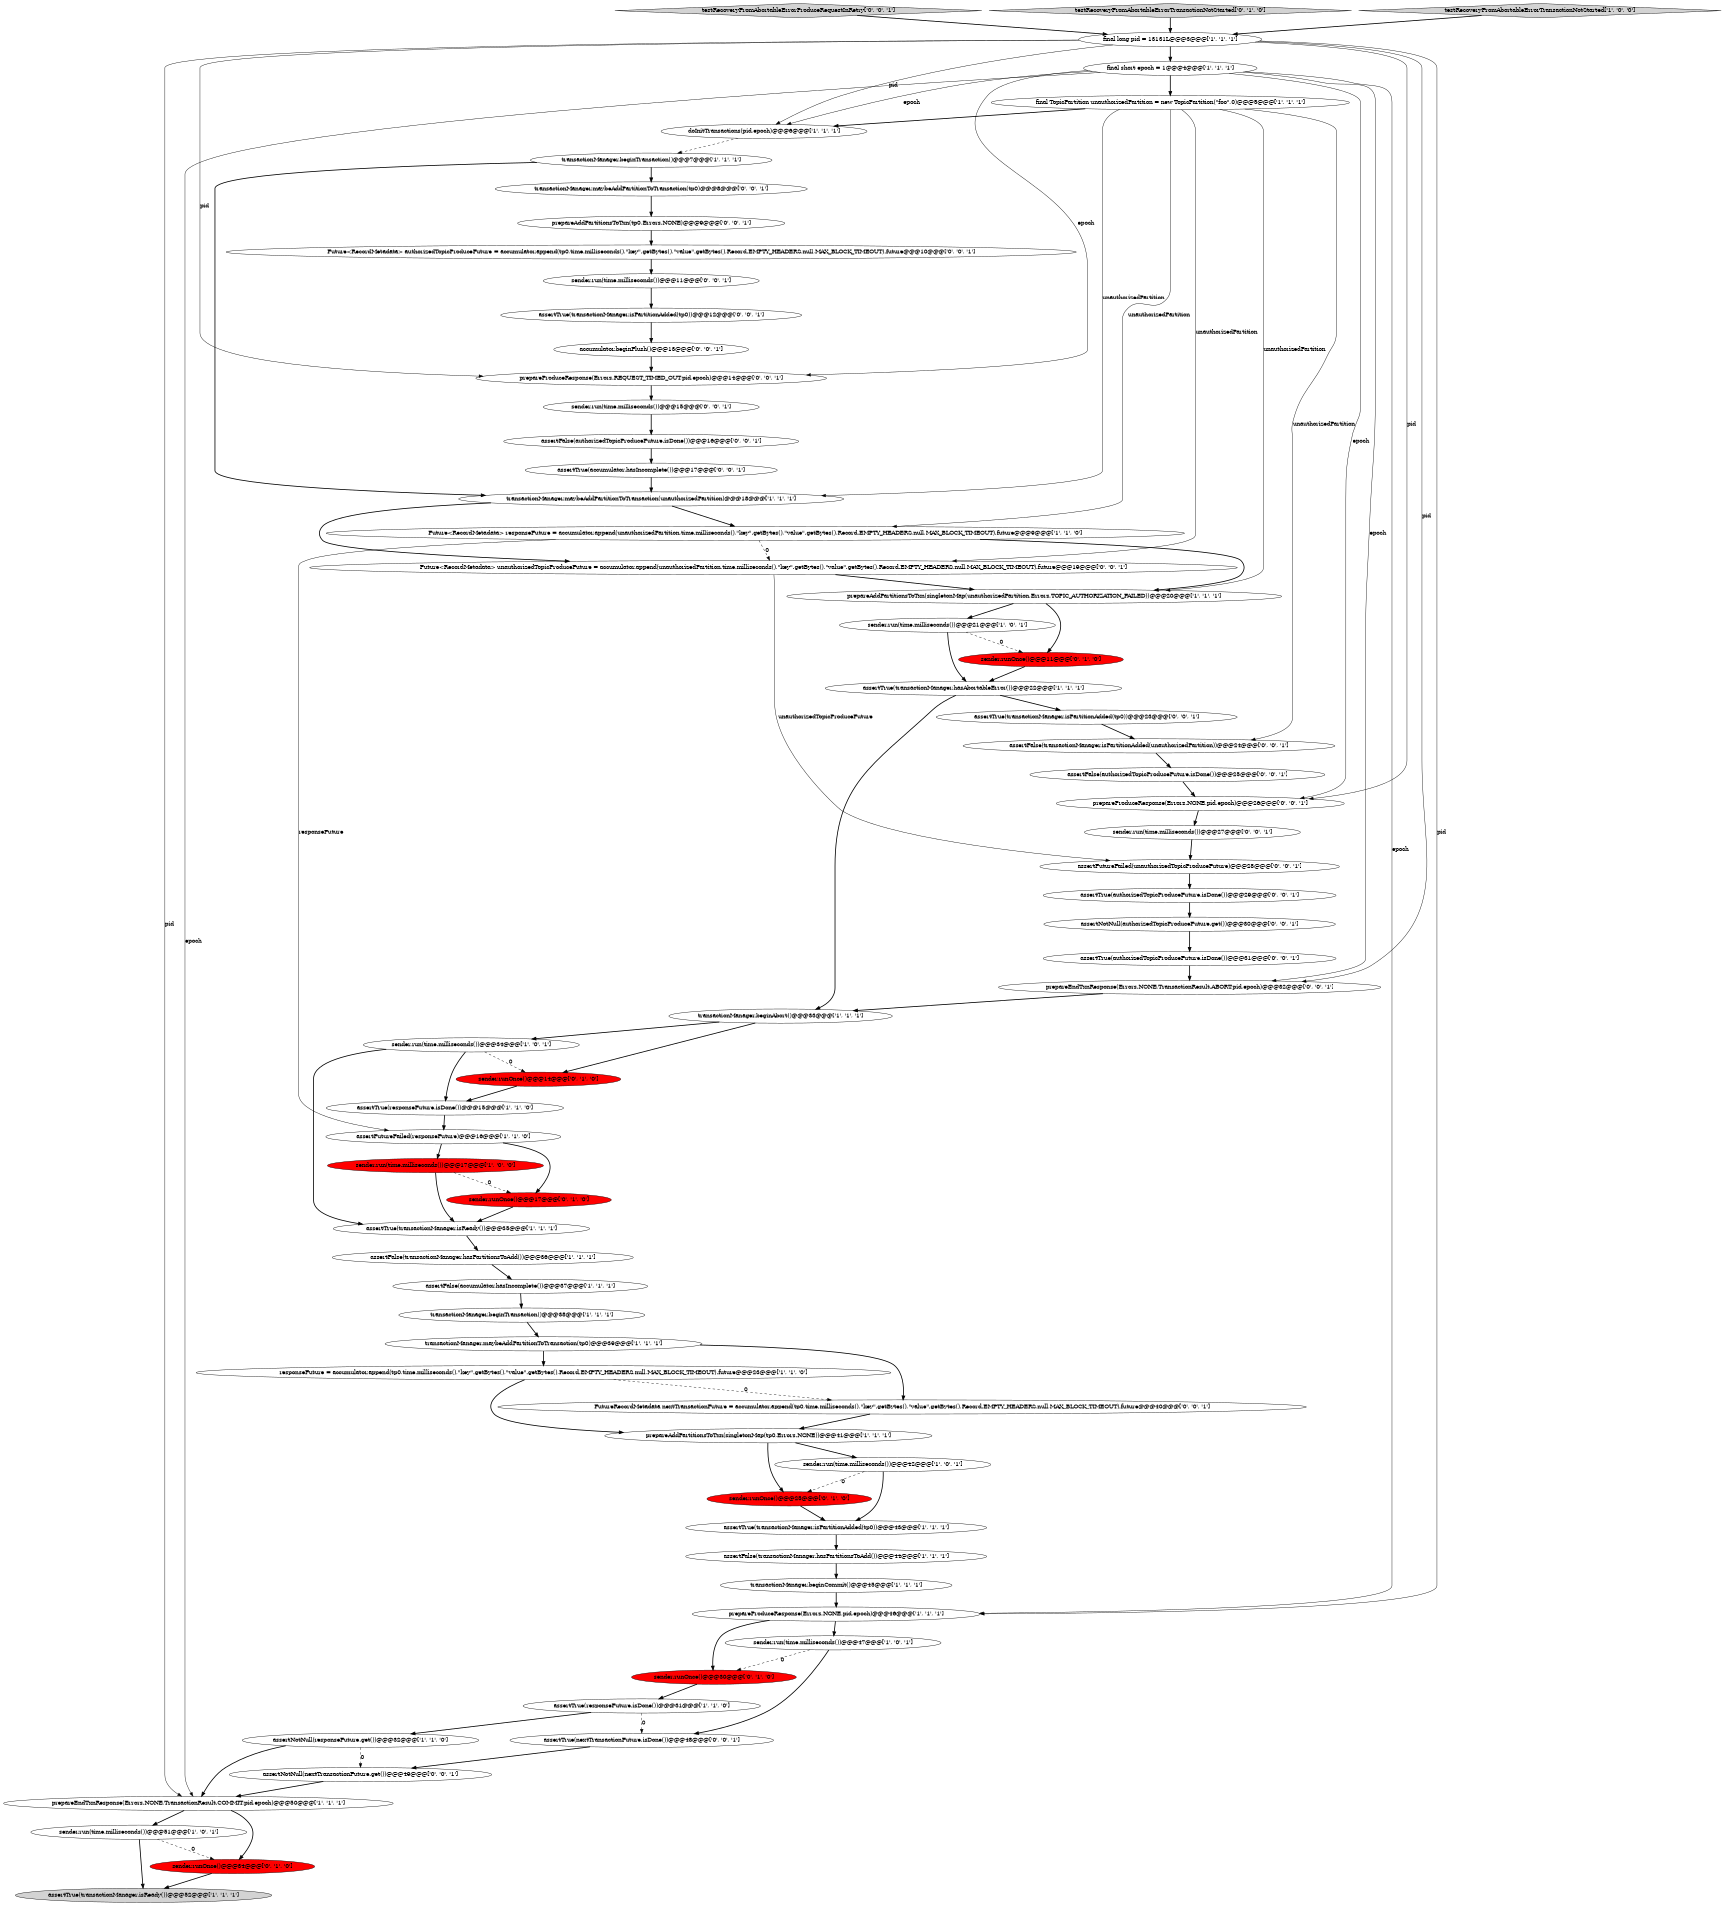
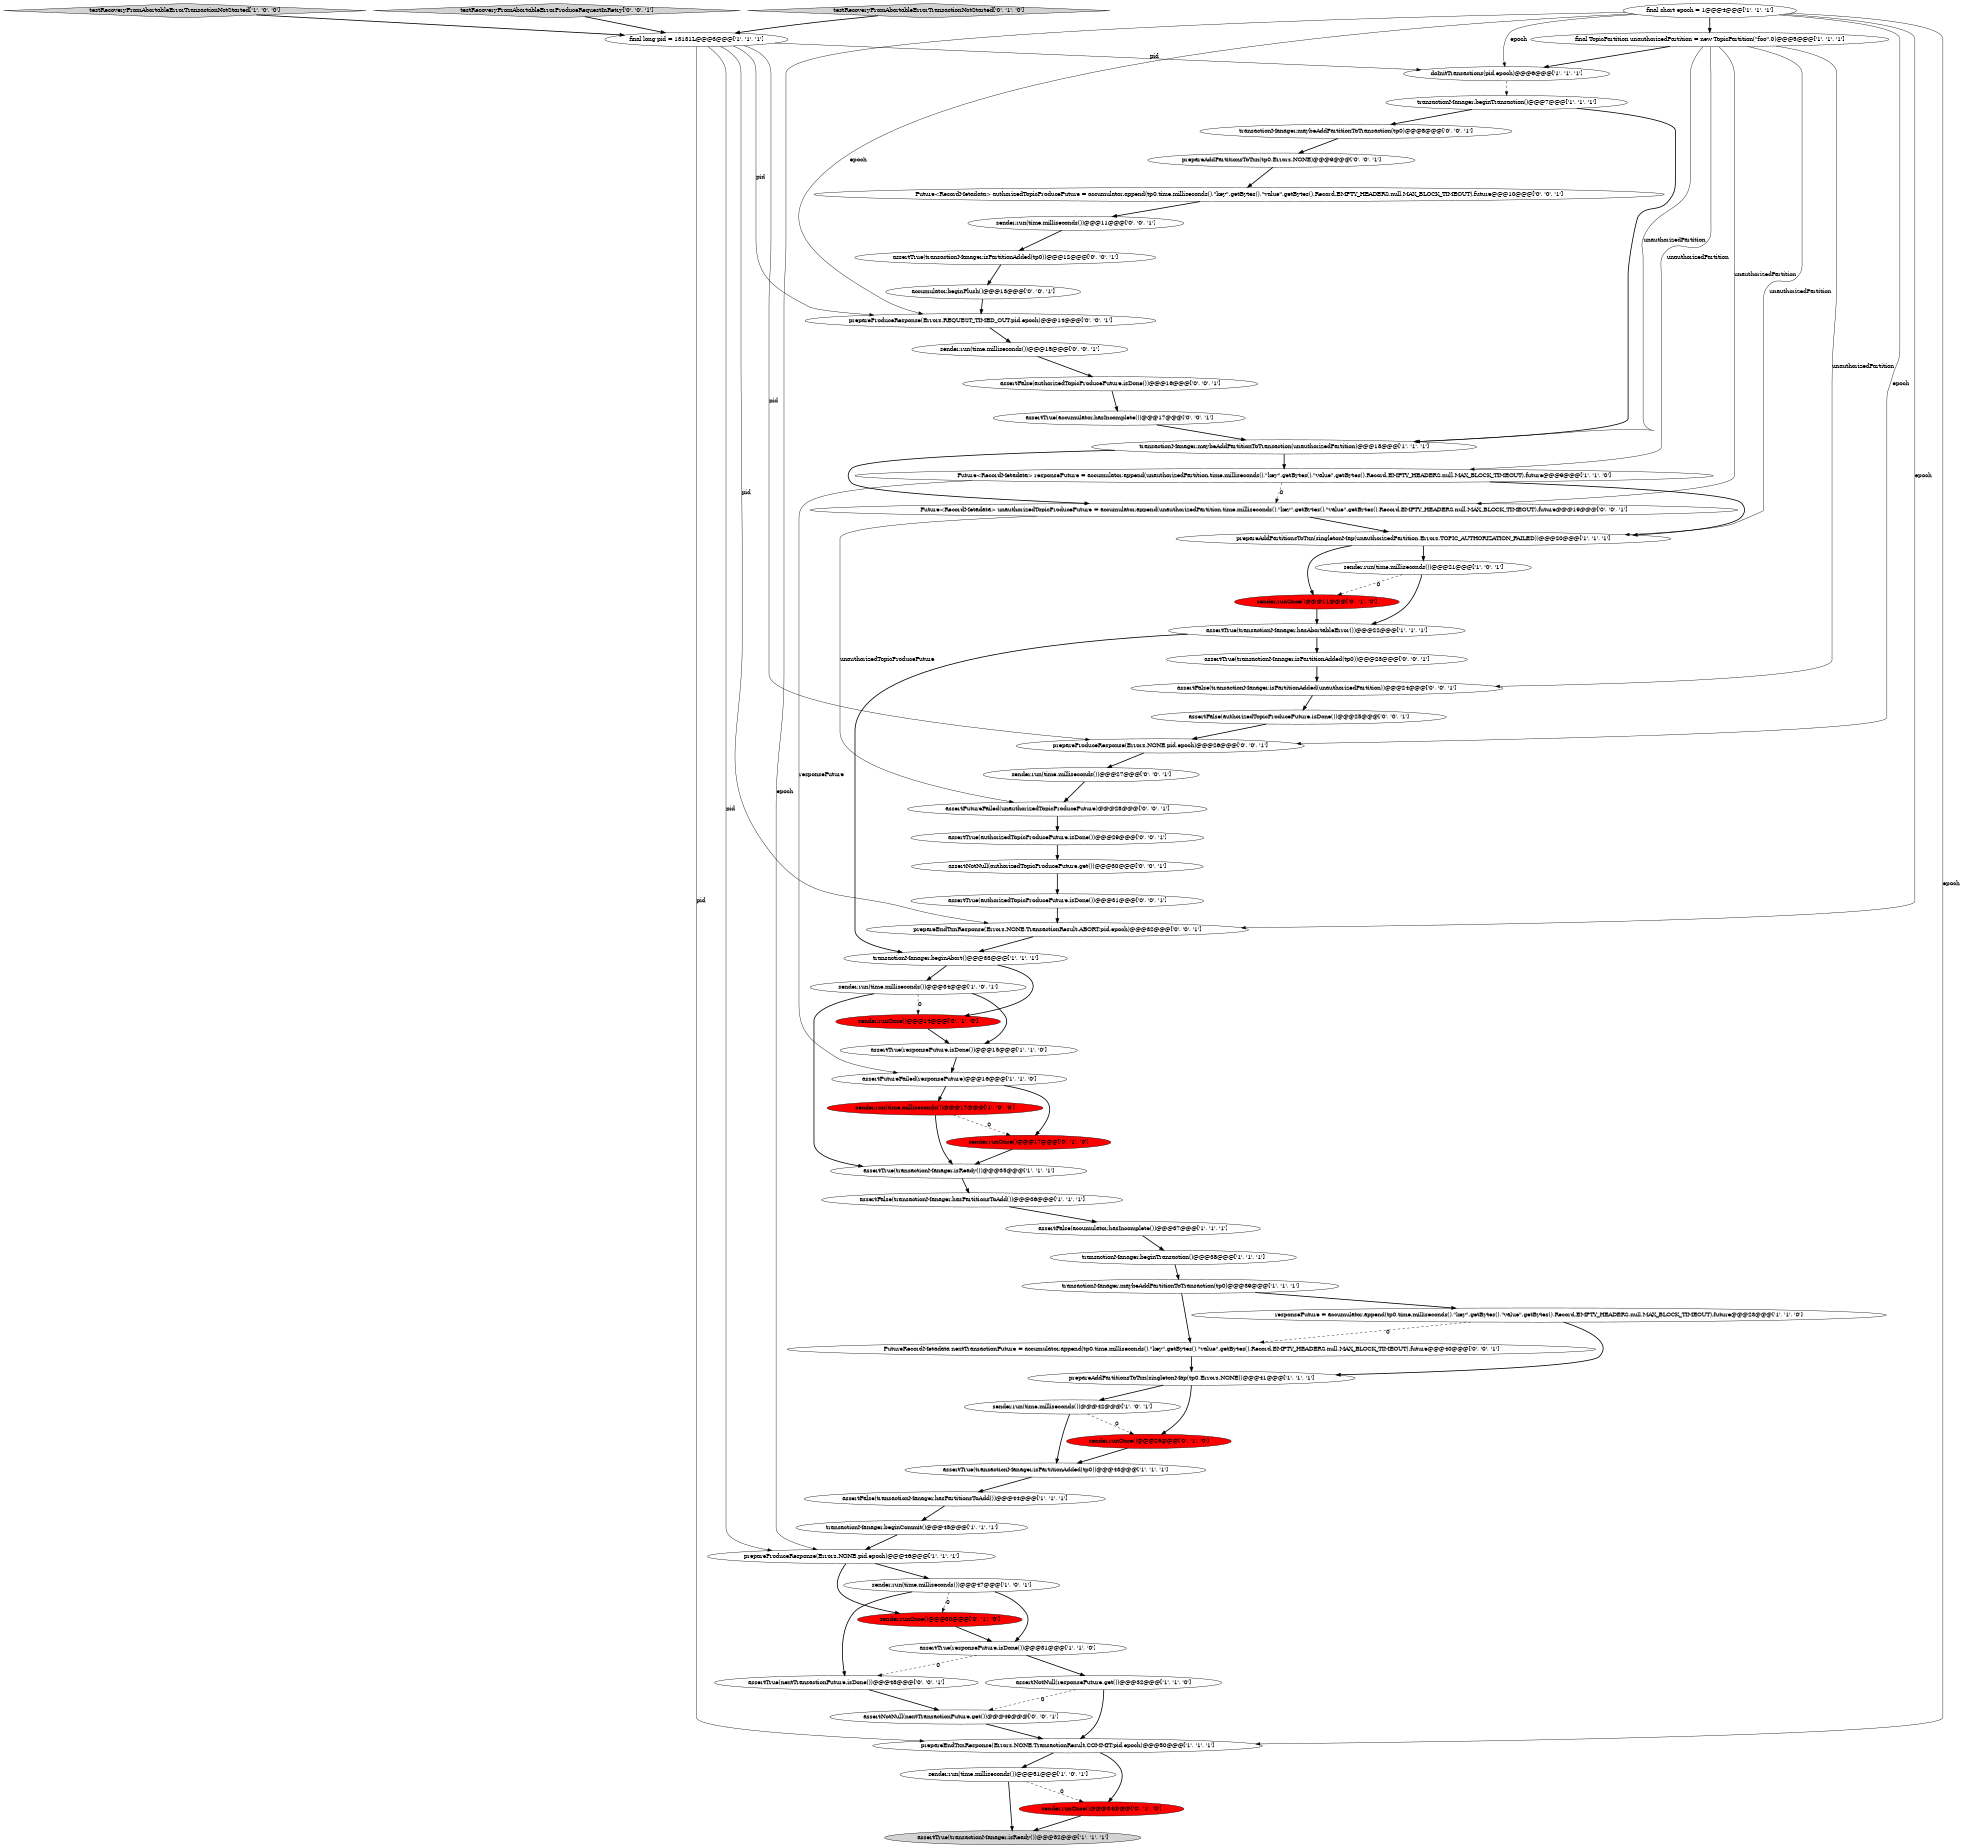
edge "final long pid = 13131L@@@3@@@['1', '1', '1']" -> "final short epoch = 1@@@4@@@['1', '1', '1']": removed
edge "sender.run(time.milliseconds())@@@47@@@['1', '0', '1']" -> "assertTrue(responseFuture.isDone())@@@31@@@['1', '1', '0']": added
